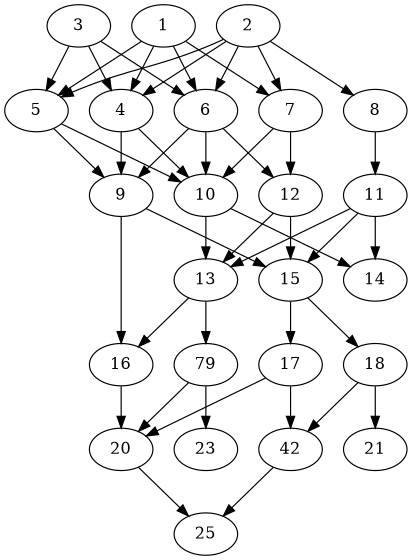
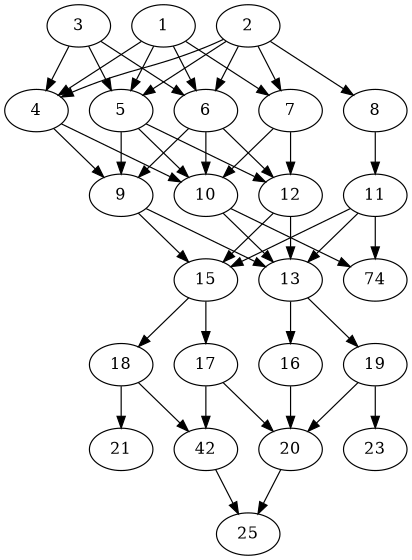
edge "5" -> "12": added
edge "9" -> "16": now "9" -> "13"
node "14": label "14" -> "74"
node "79": label "79" -> "19"
